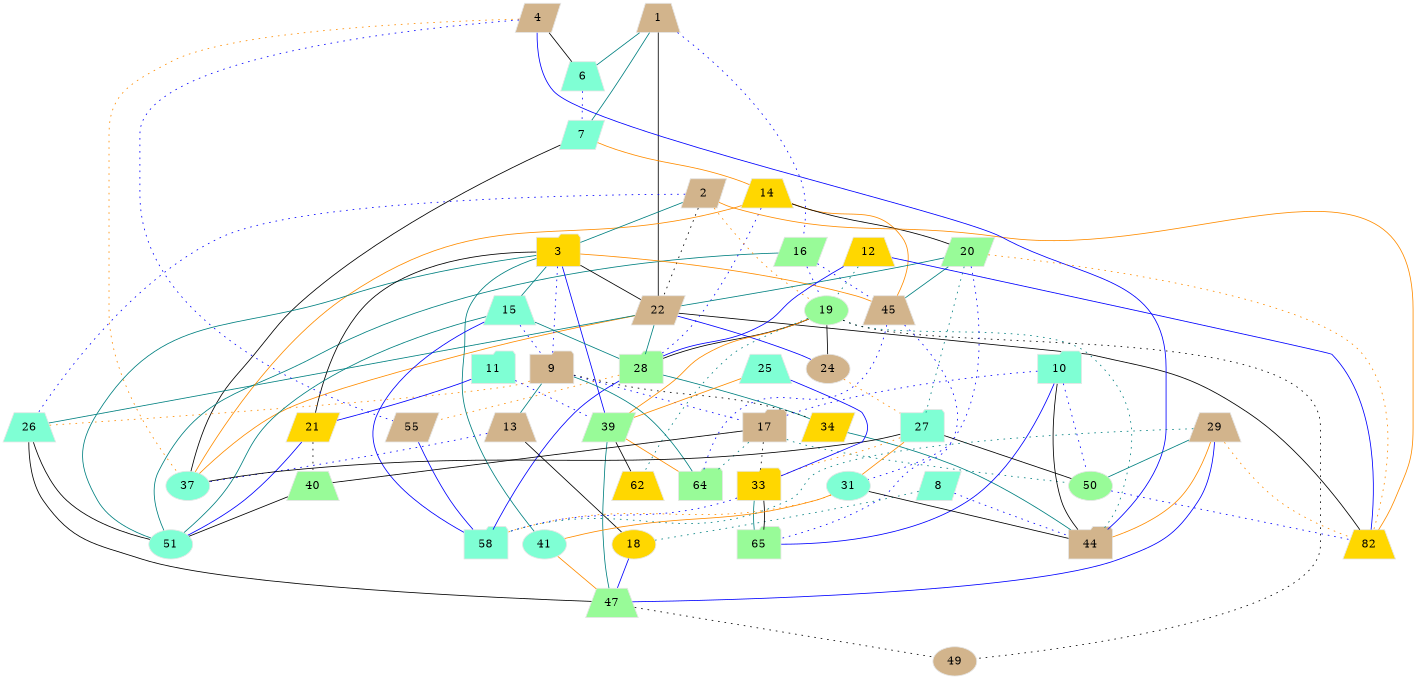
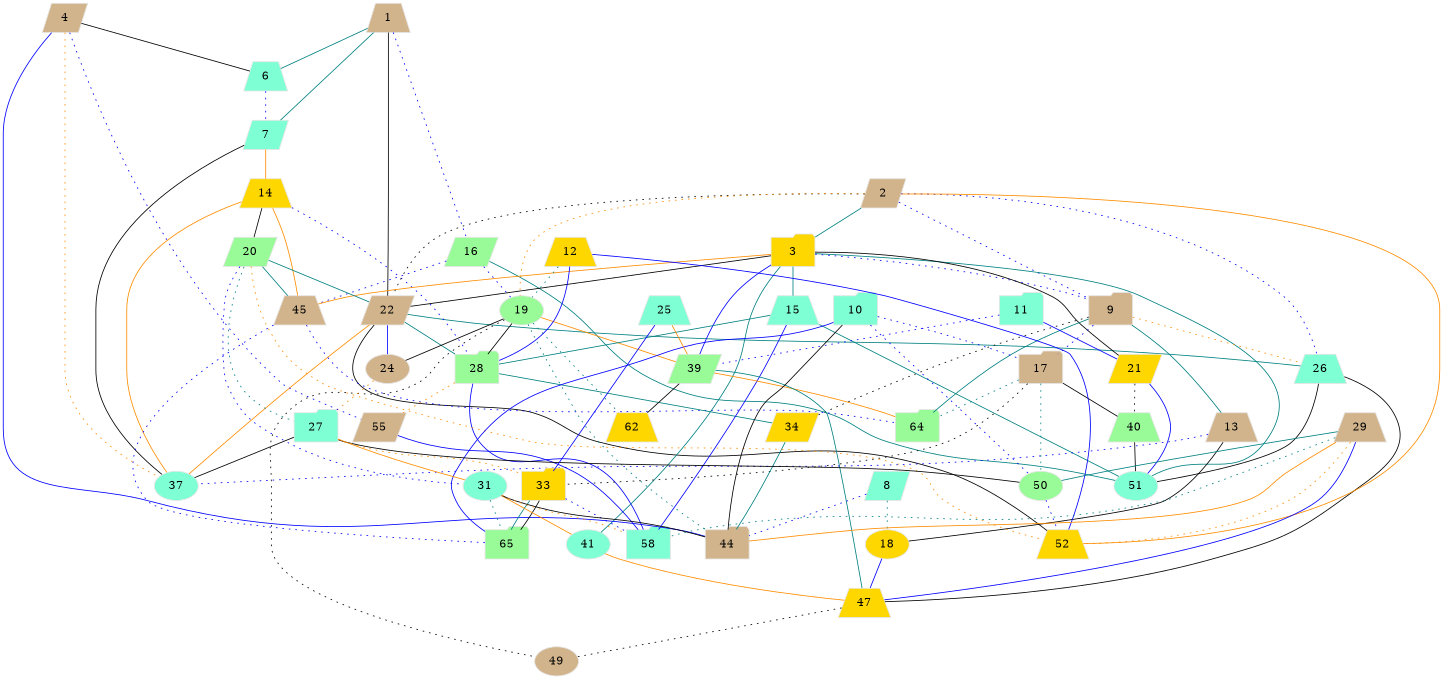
edge "15" -- "9": now "2" -- "9"
edge "31" -- "65": added
node "82": label "82" -> "52"
node "47": fillcolor palegreen -> gold
